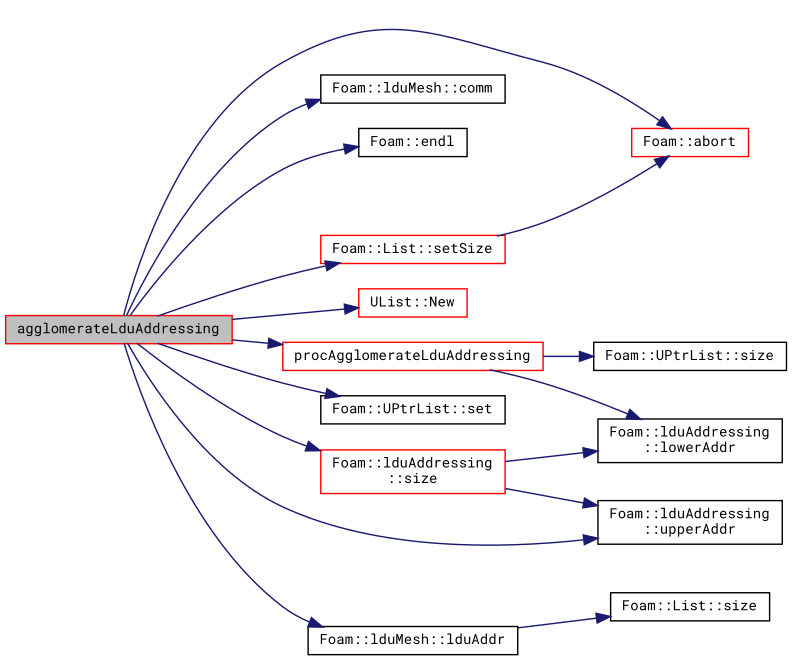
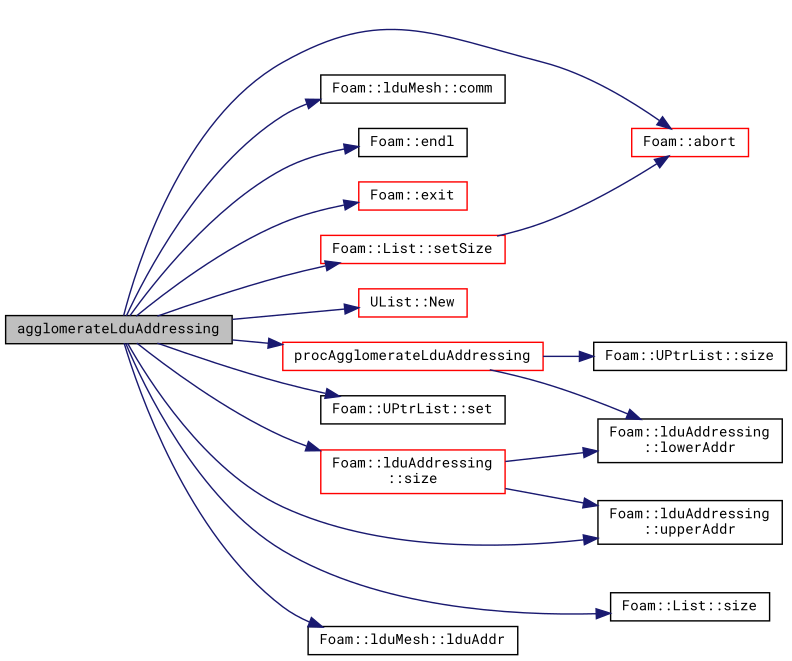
node "Foam::exit": added
node "agglomerateLduAddressing": color red -> black
edge "Foam::lduMesh::lduAddr" -> "Foam::List::size": now "agglomerateLduAddressing" -> "Foam::List::size"
